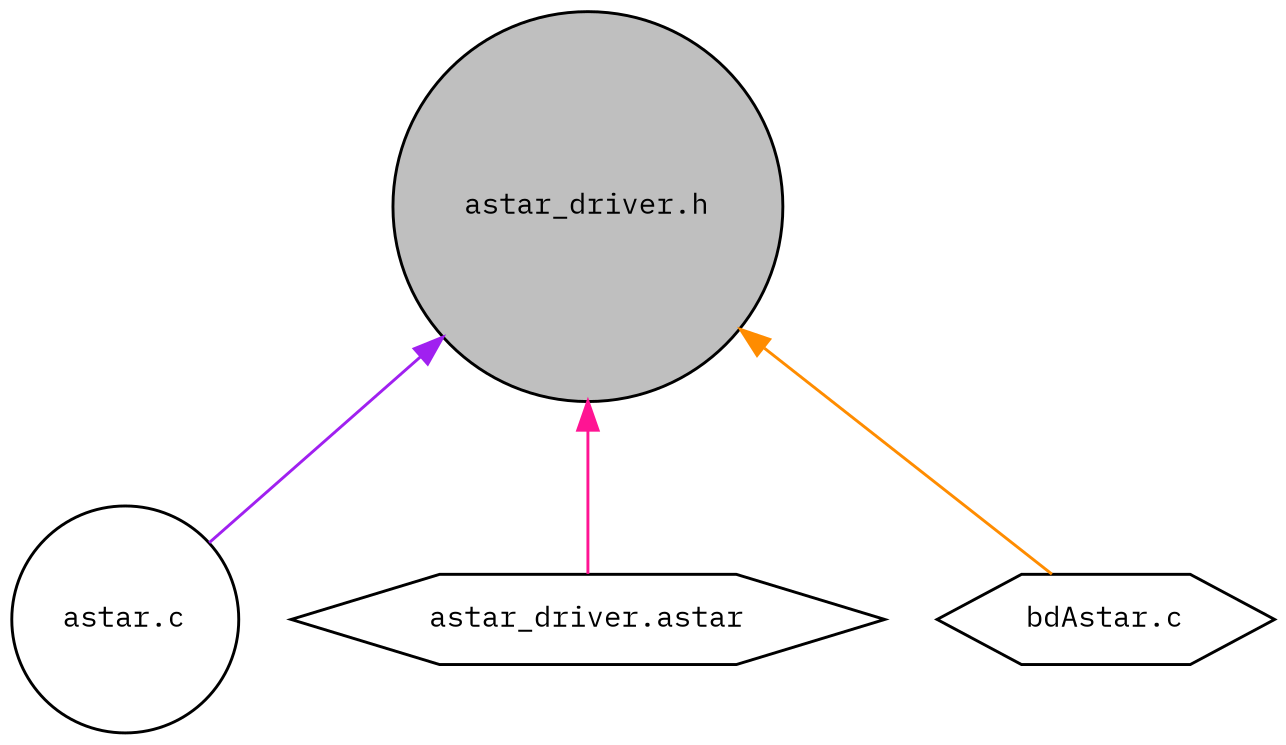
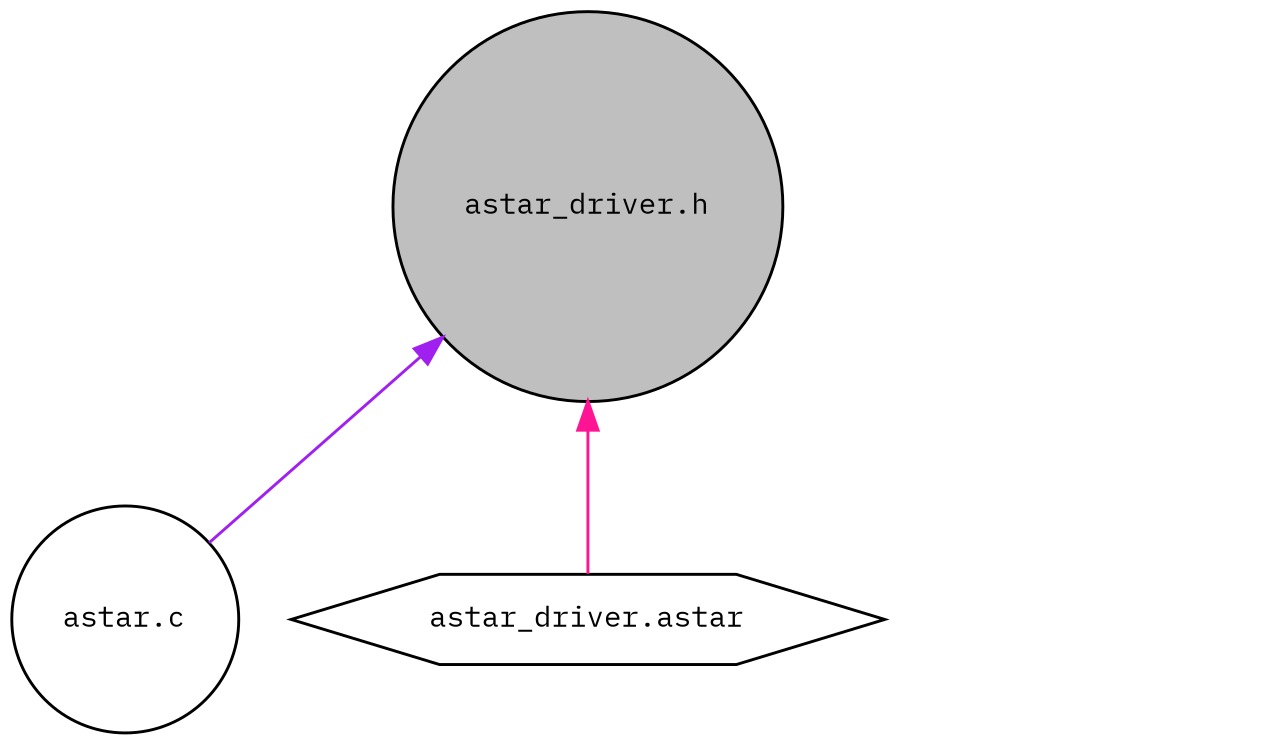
node "bdAstar.c": removed
